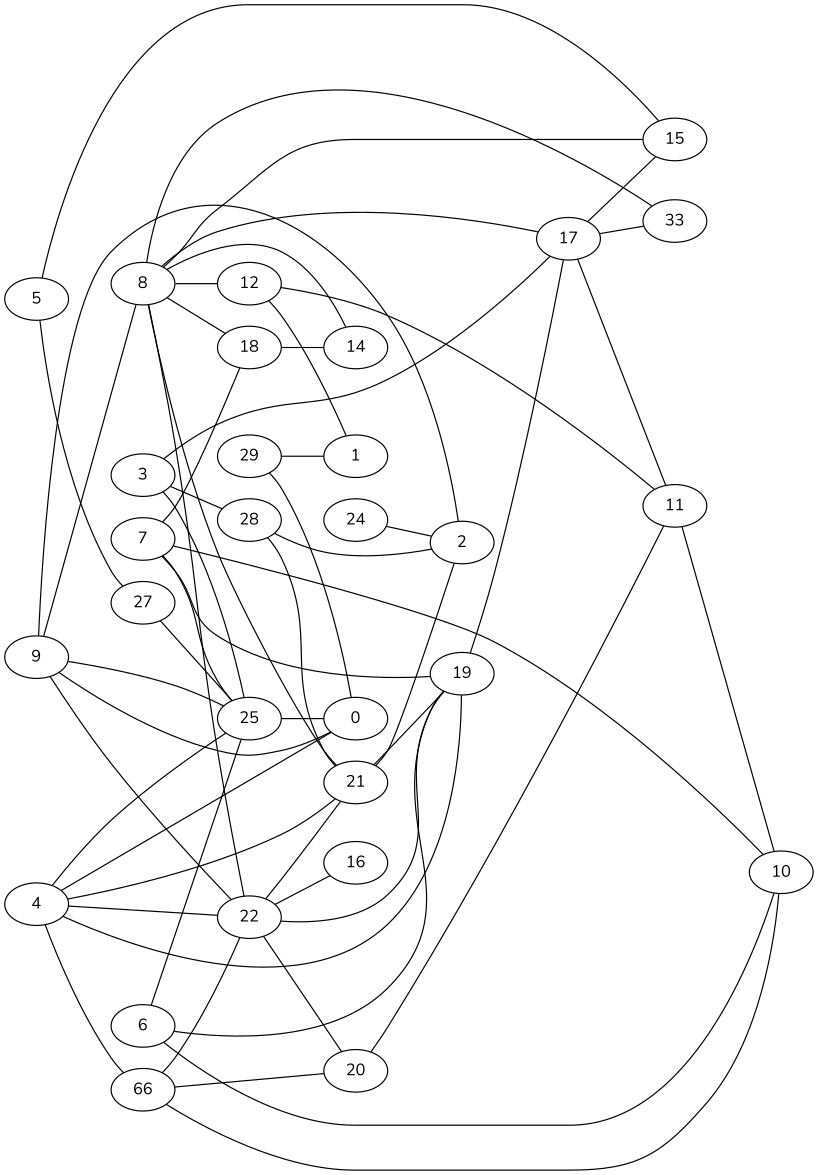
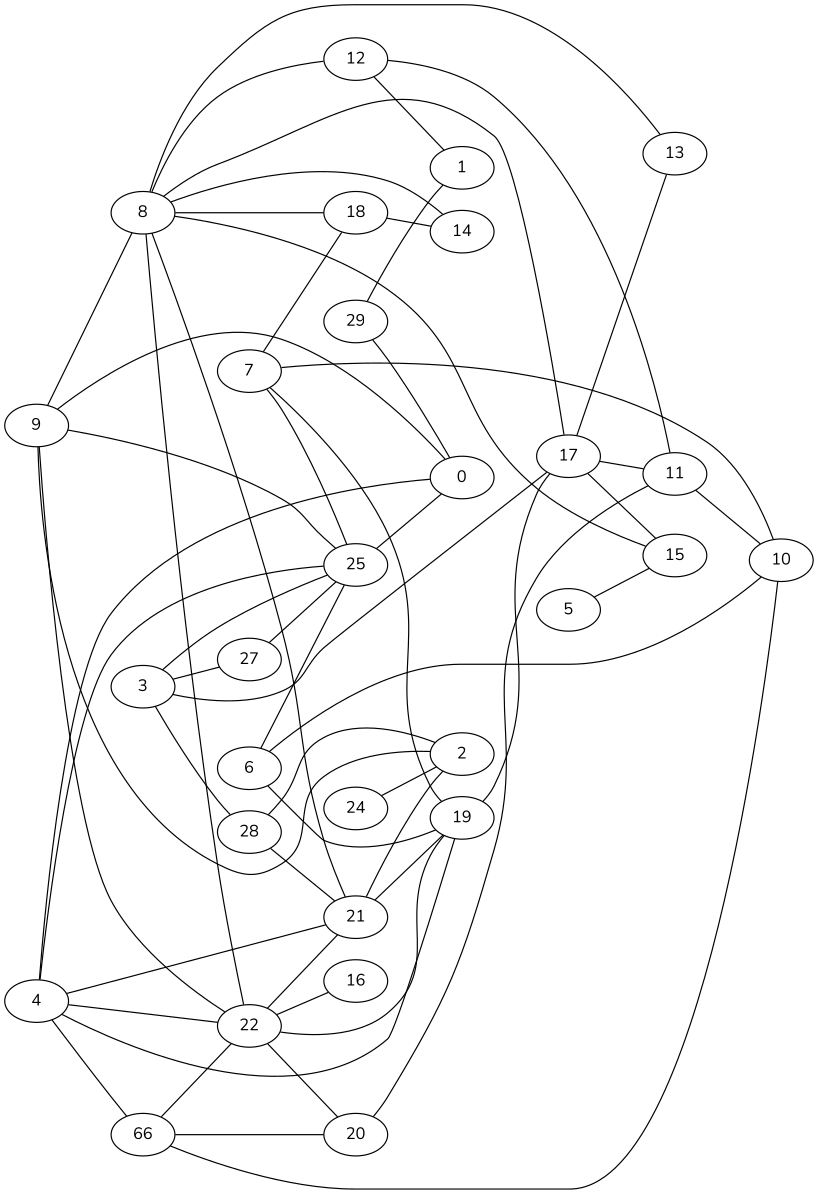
node "33": label "33" -> "13"
edge "5" -- "27": now "3" -- "27"
